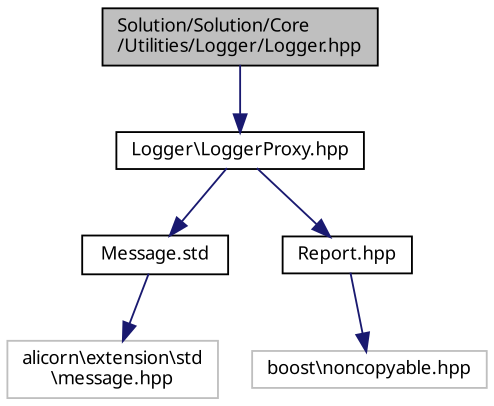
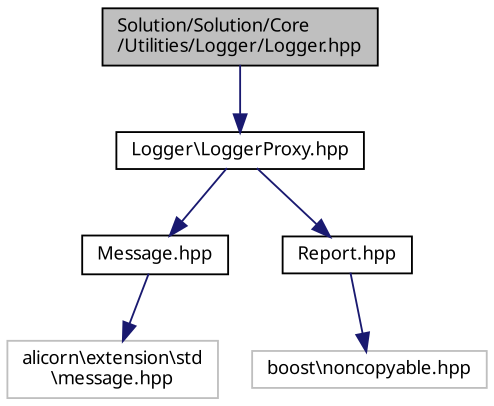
node "Message.std": label "Message.std" -> "Message.hpp"
